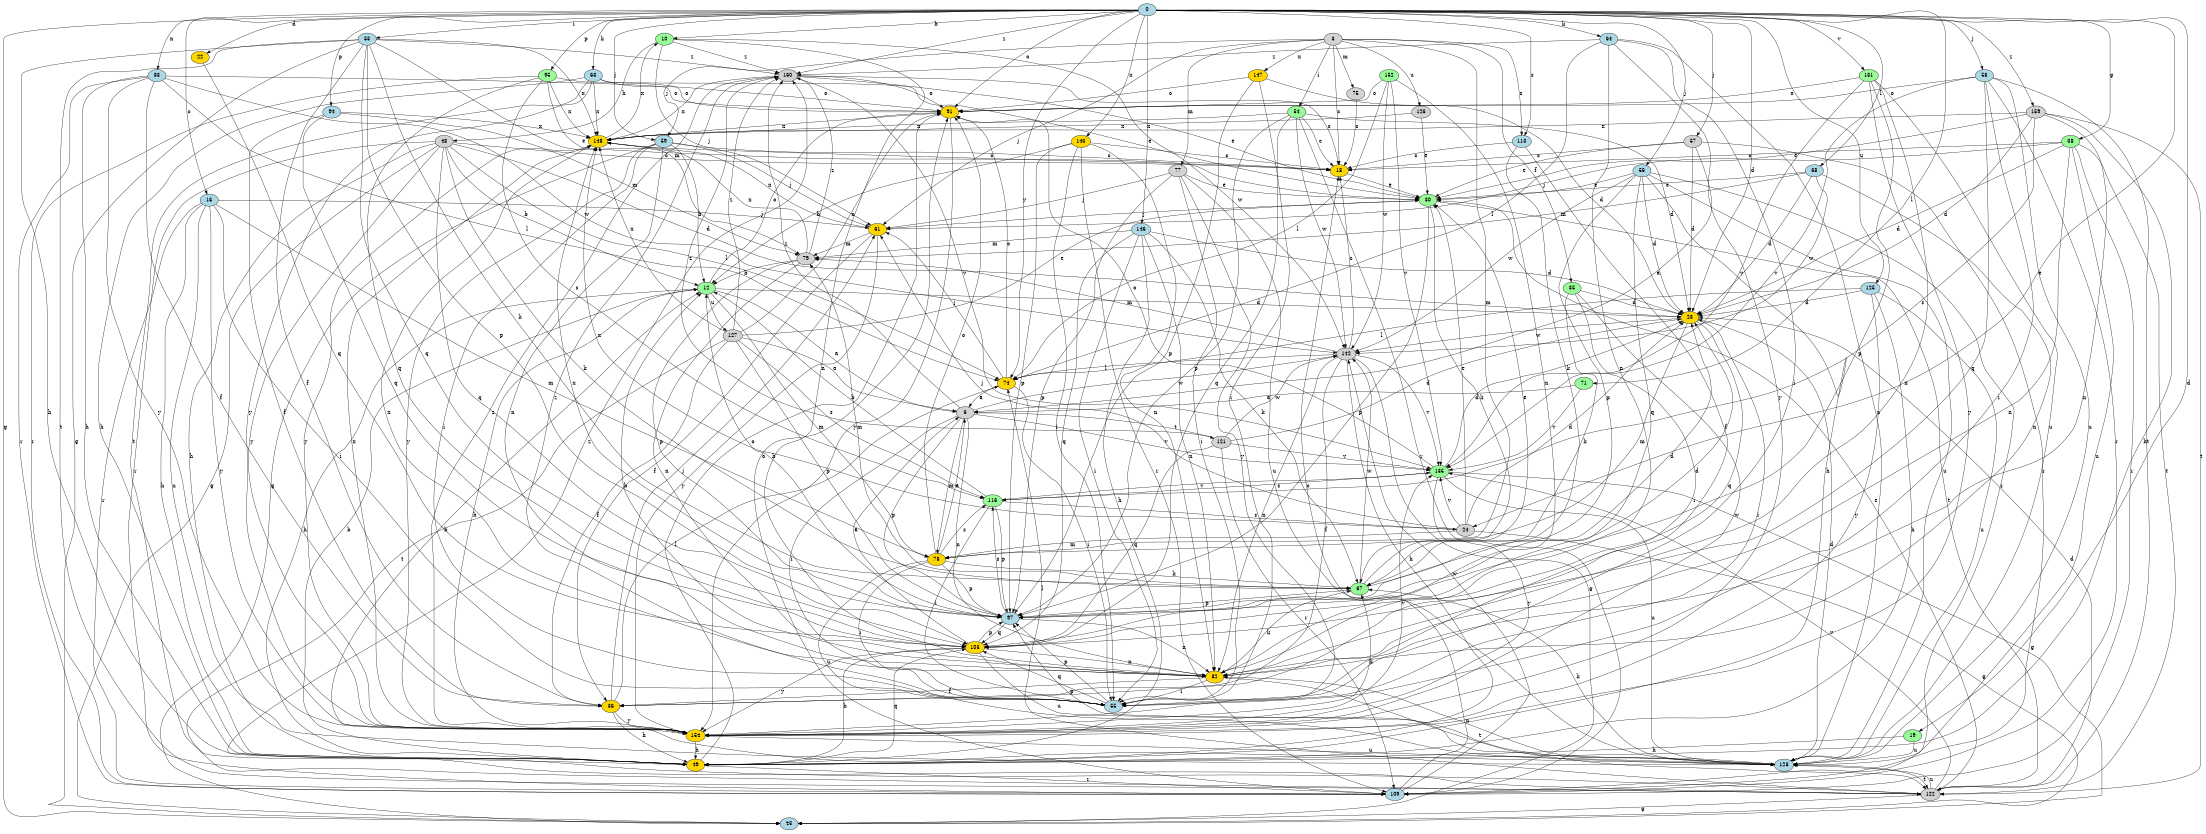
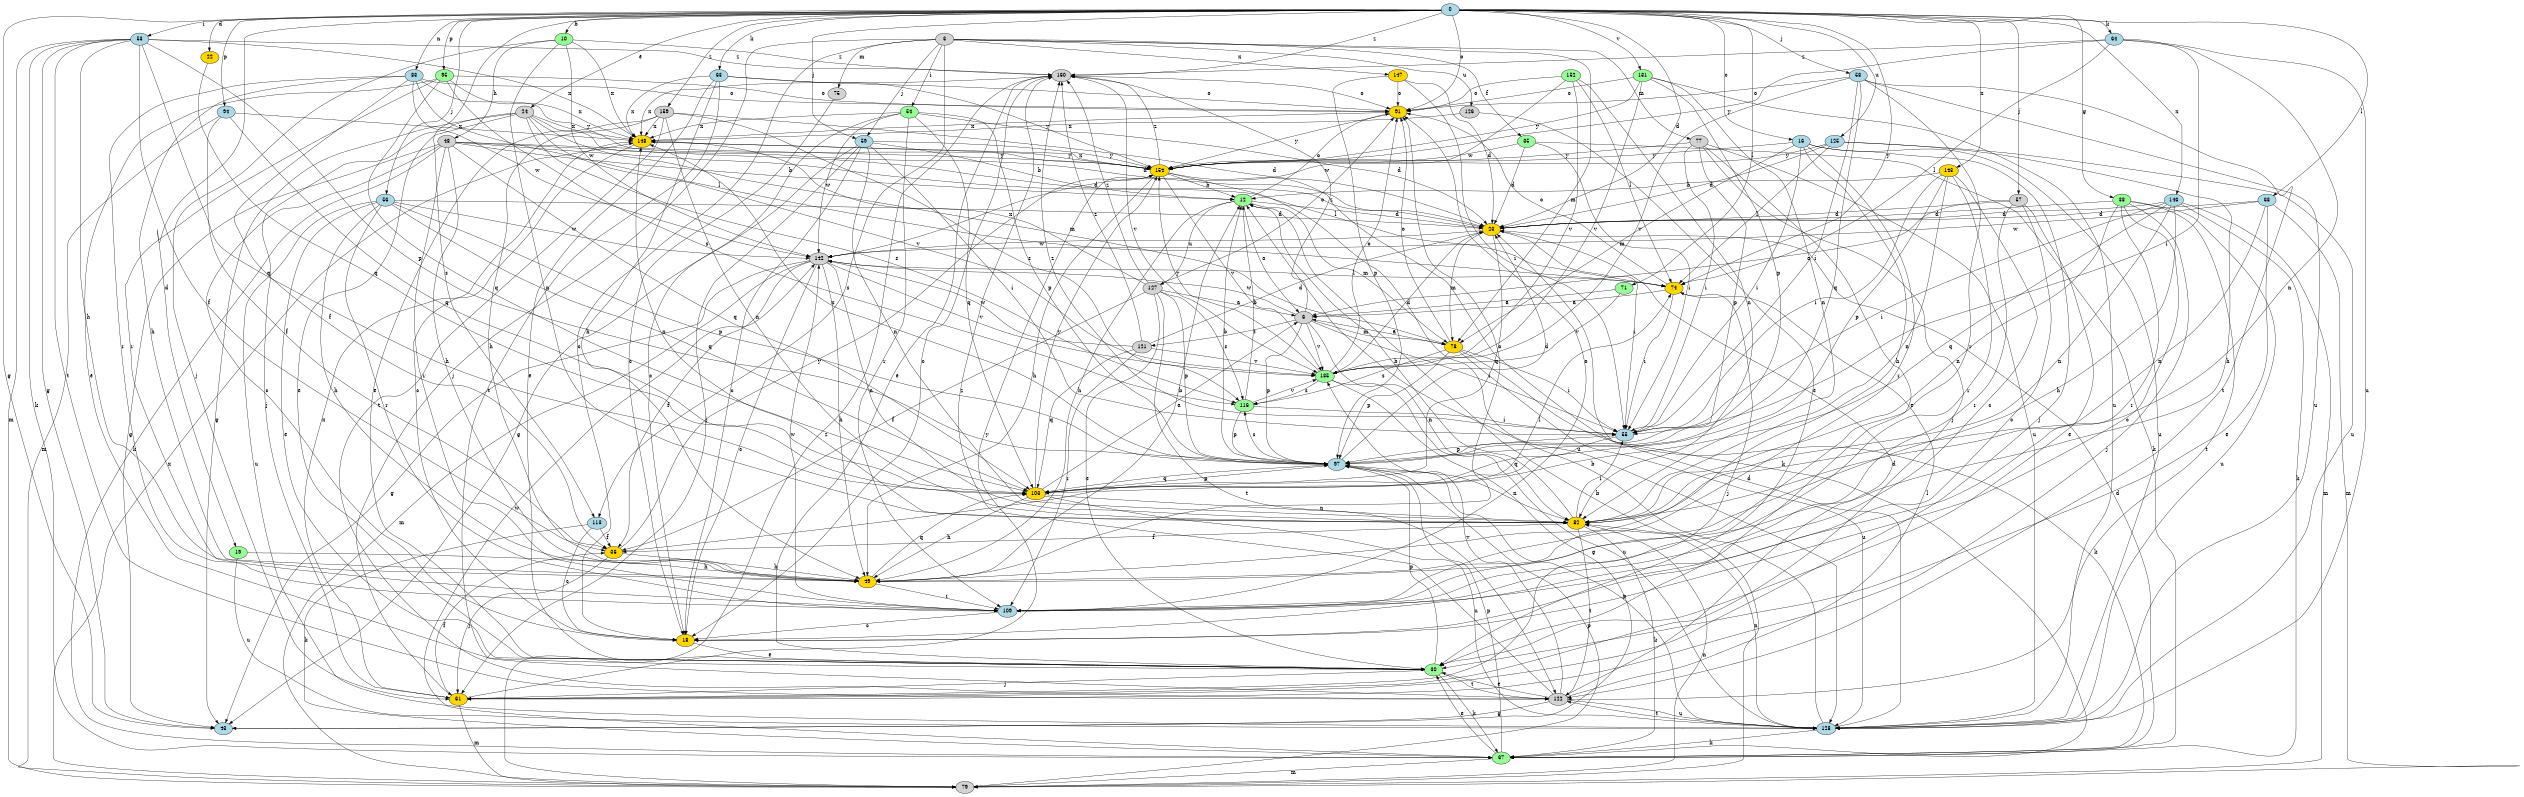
edge "148" -> "10": reversed
edge "116" -> "24": reversed
